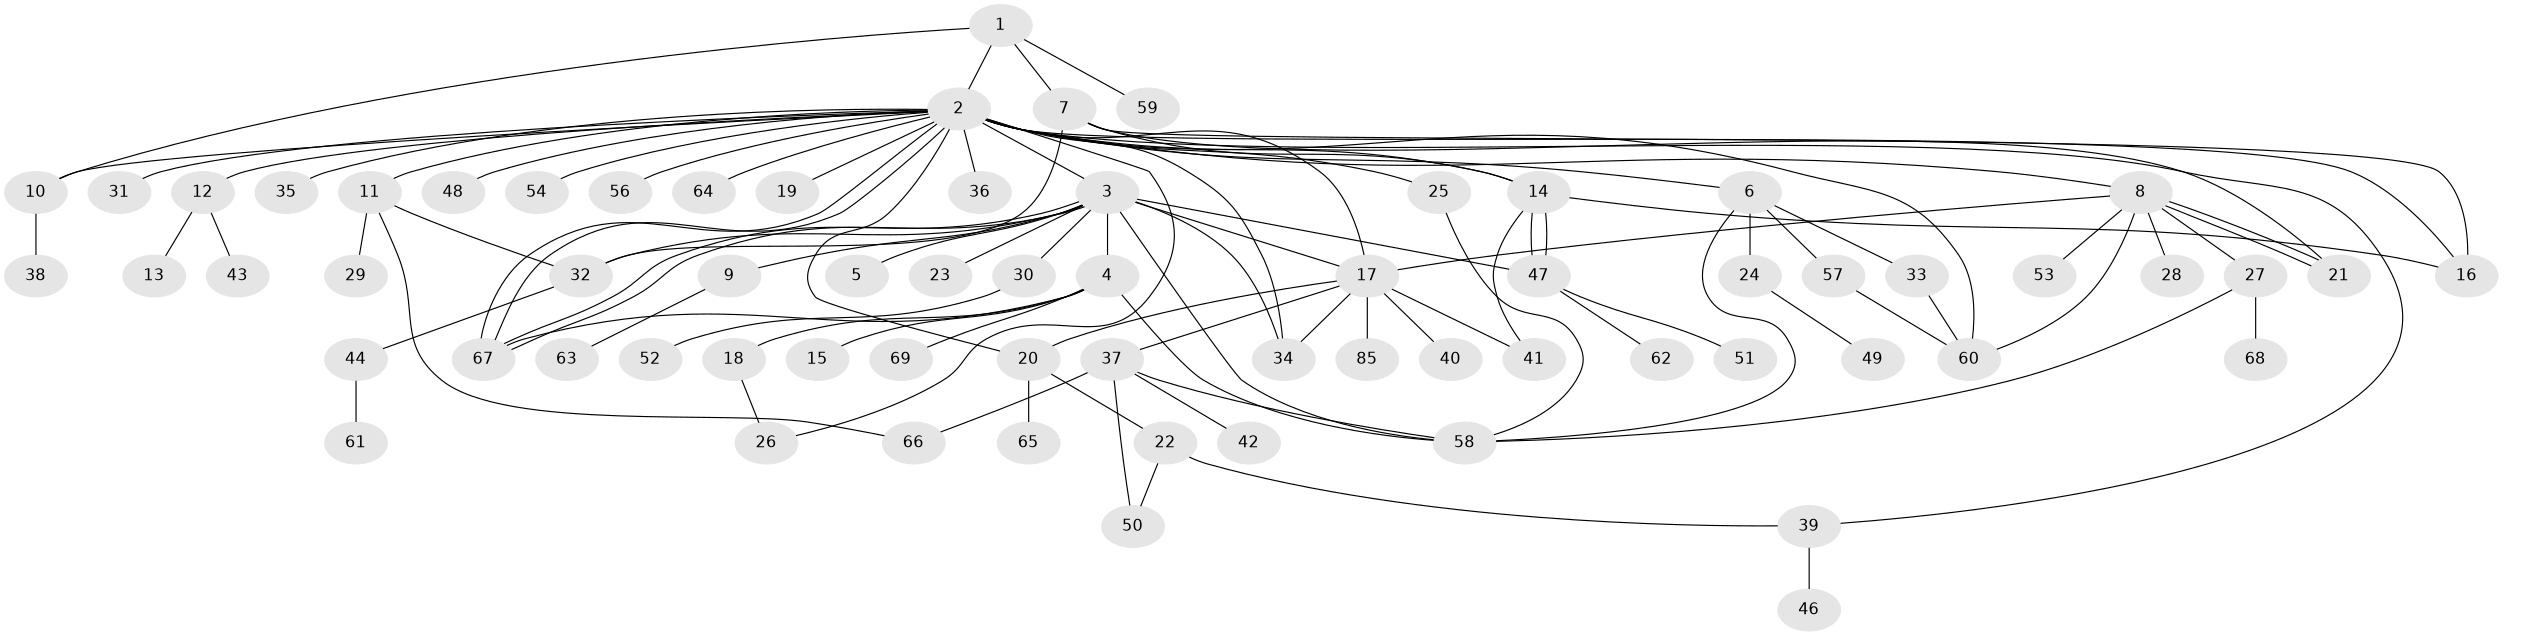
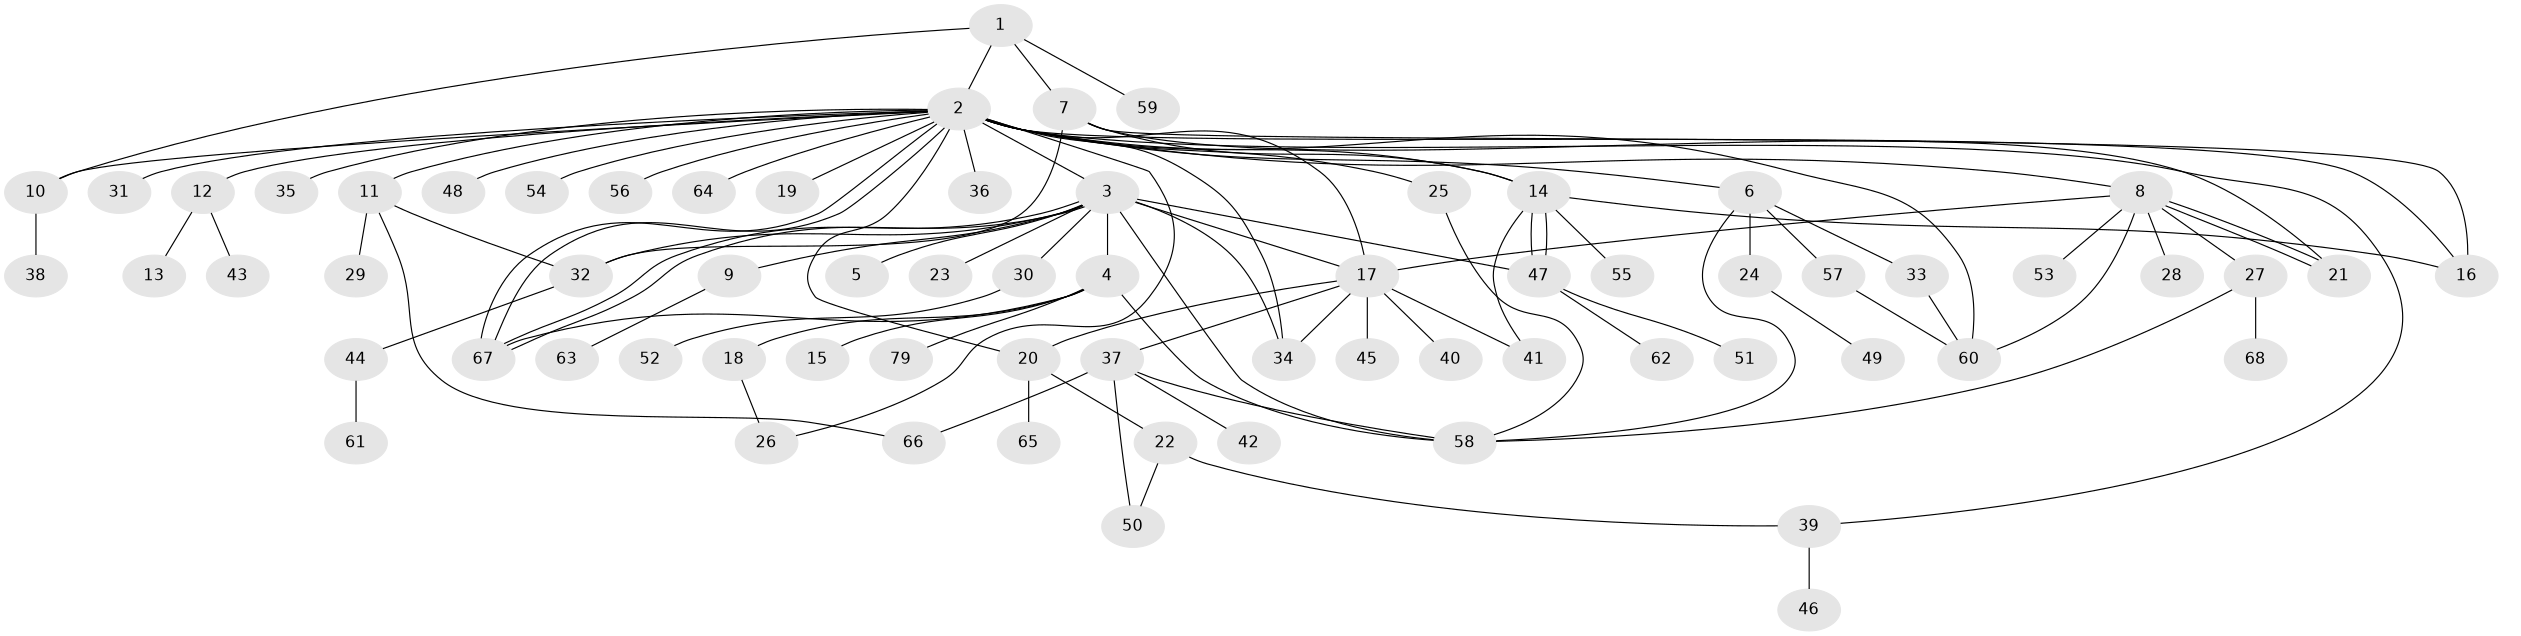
node "55": added
node "69": label "69" -> "79"
node "85": label "85" -> "45"
